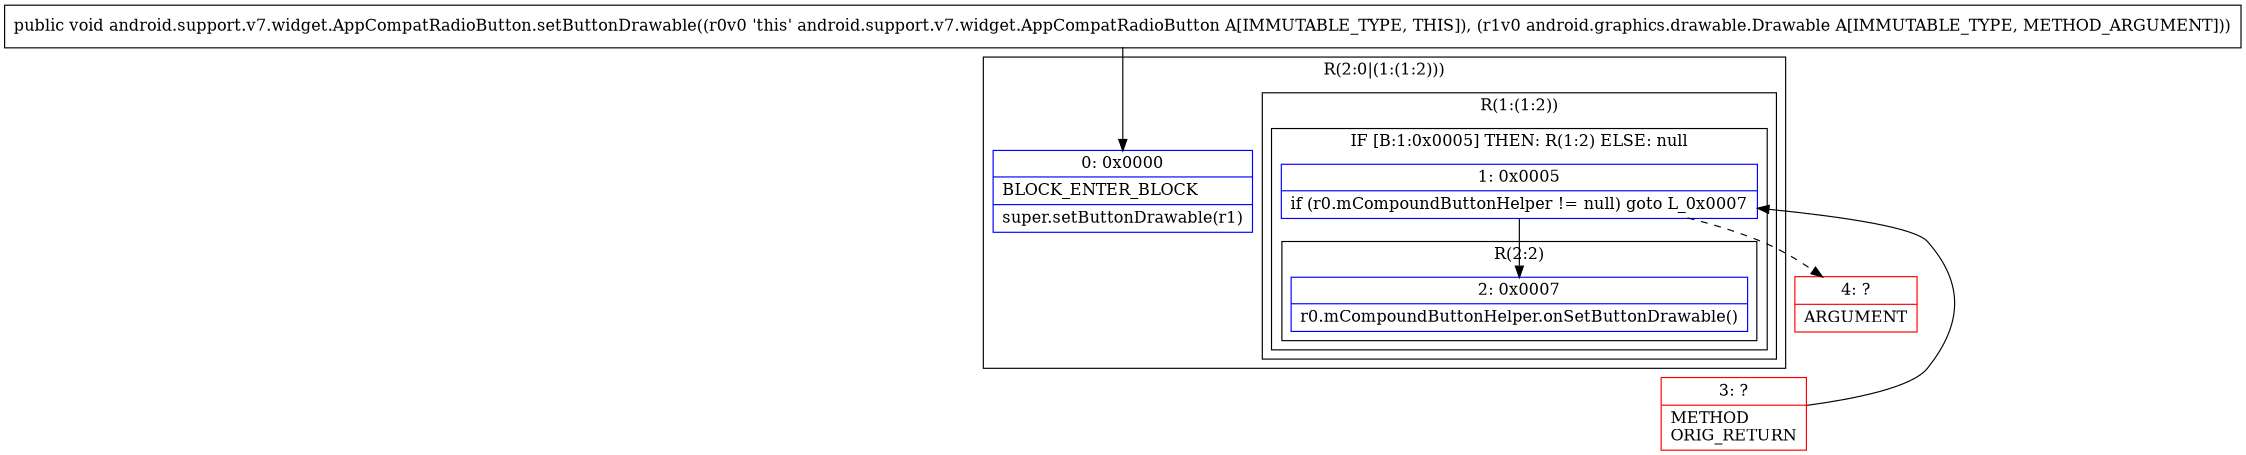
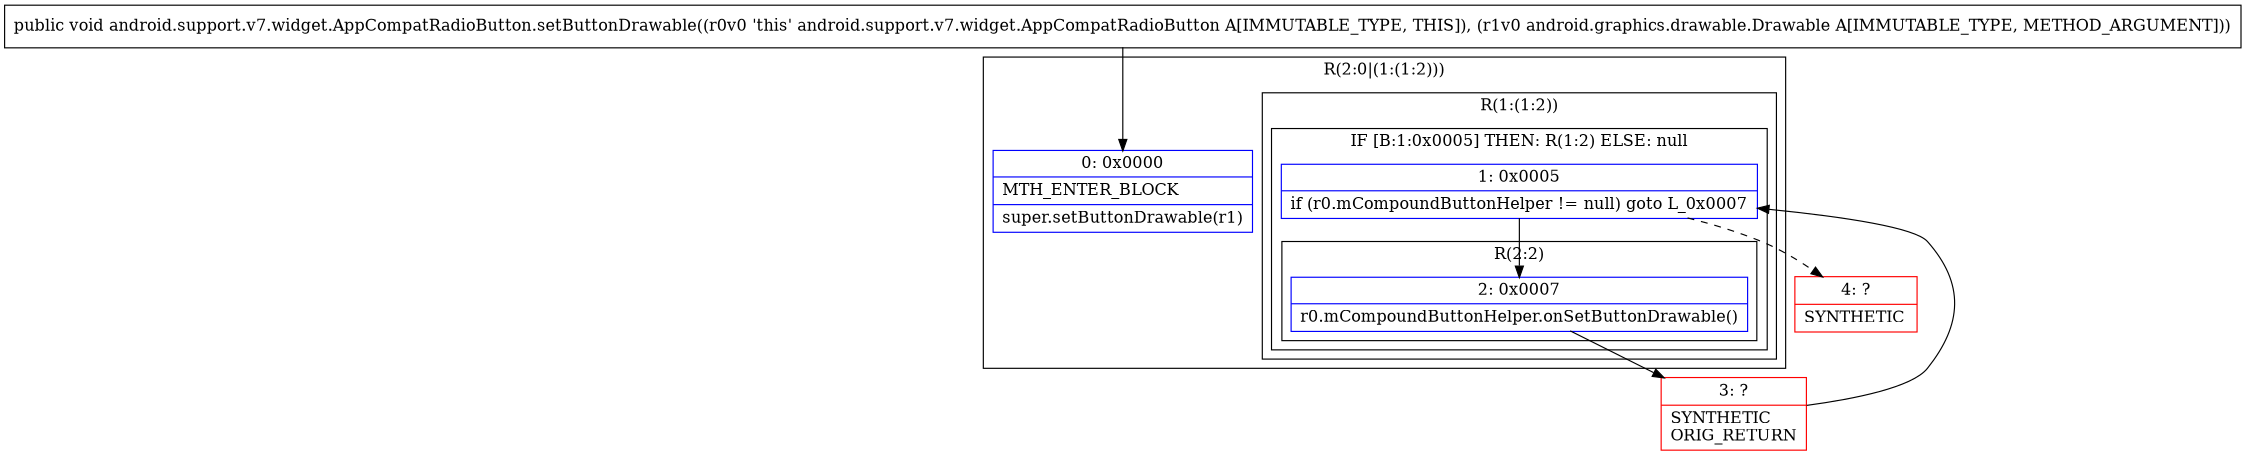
node "0: 0x0000": text "BLOCK_ENTER_BLOCK" -> "MTH_ENTER_BLOCK"
node "4: ?": text "ARGUMENT" -> "SYNTHETIC"
edge "2: 0x0007" -> "3: ?": added
node "3: ?": text "METHOD" -> "SYNTHETIC"
